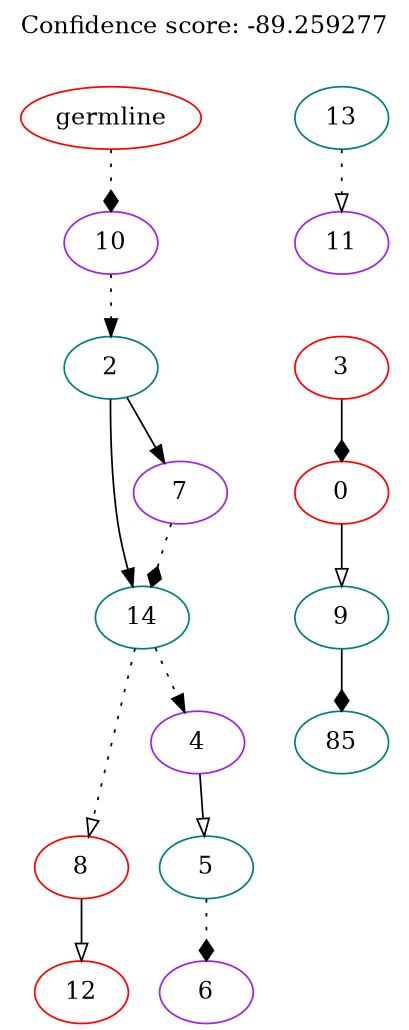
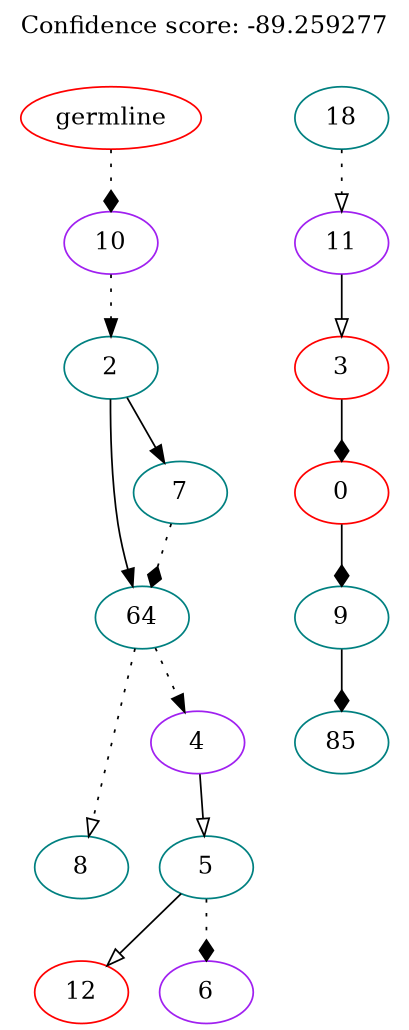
node "13": label "13" -> "18"
edge "11" -> "3": added
node "7": color purple -> teal
edge "0" -> "9": arrowhead onormal -> diamond
node "14": label "14" -> "64"
node "8": color red -> teal
edge "8" -> "12": now "5" -> "12"
